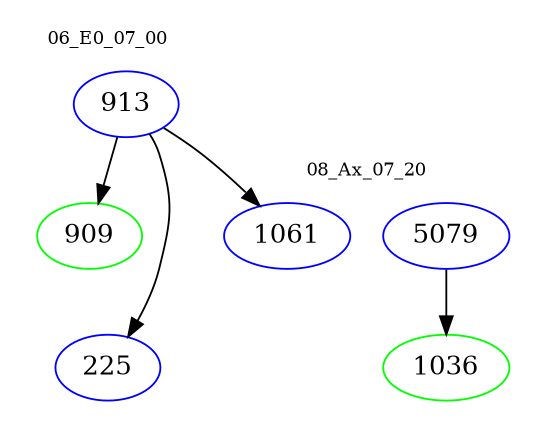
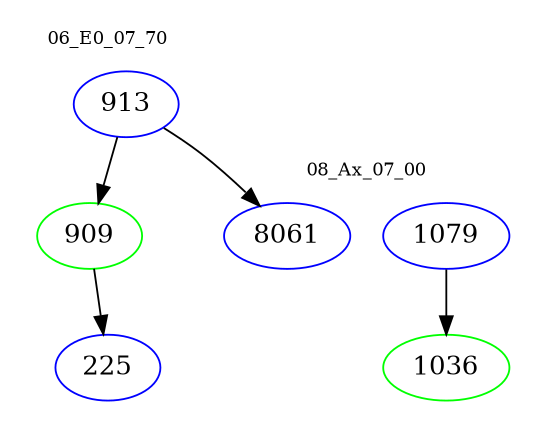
cluster "06_E0_07_00": label "06_E0_07_00" -> "06_E0_07_70"
cluster "08_Ax_07_20": label "08_Ax_07_20" -> "08_Ax_07_00"
edge "913" -> "225": now "909" -> "225"
node "1061": label "1061" -> "8061"
node "5079": label "5079" -> "1079"
